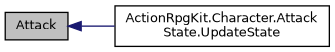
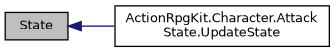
node "Attack": label "Attack" -> "State"
